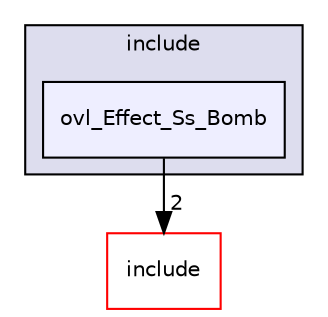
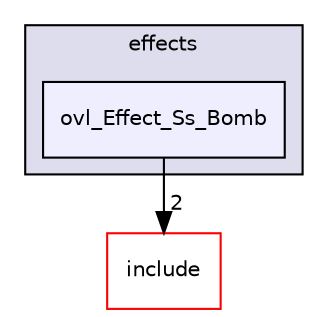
cluster "include": label "include" -> "effects"
